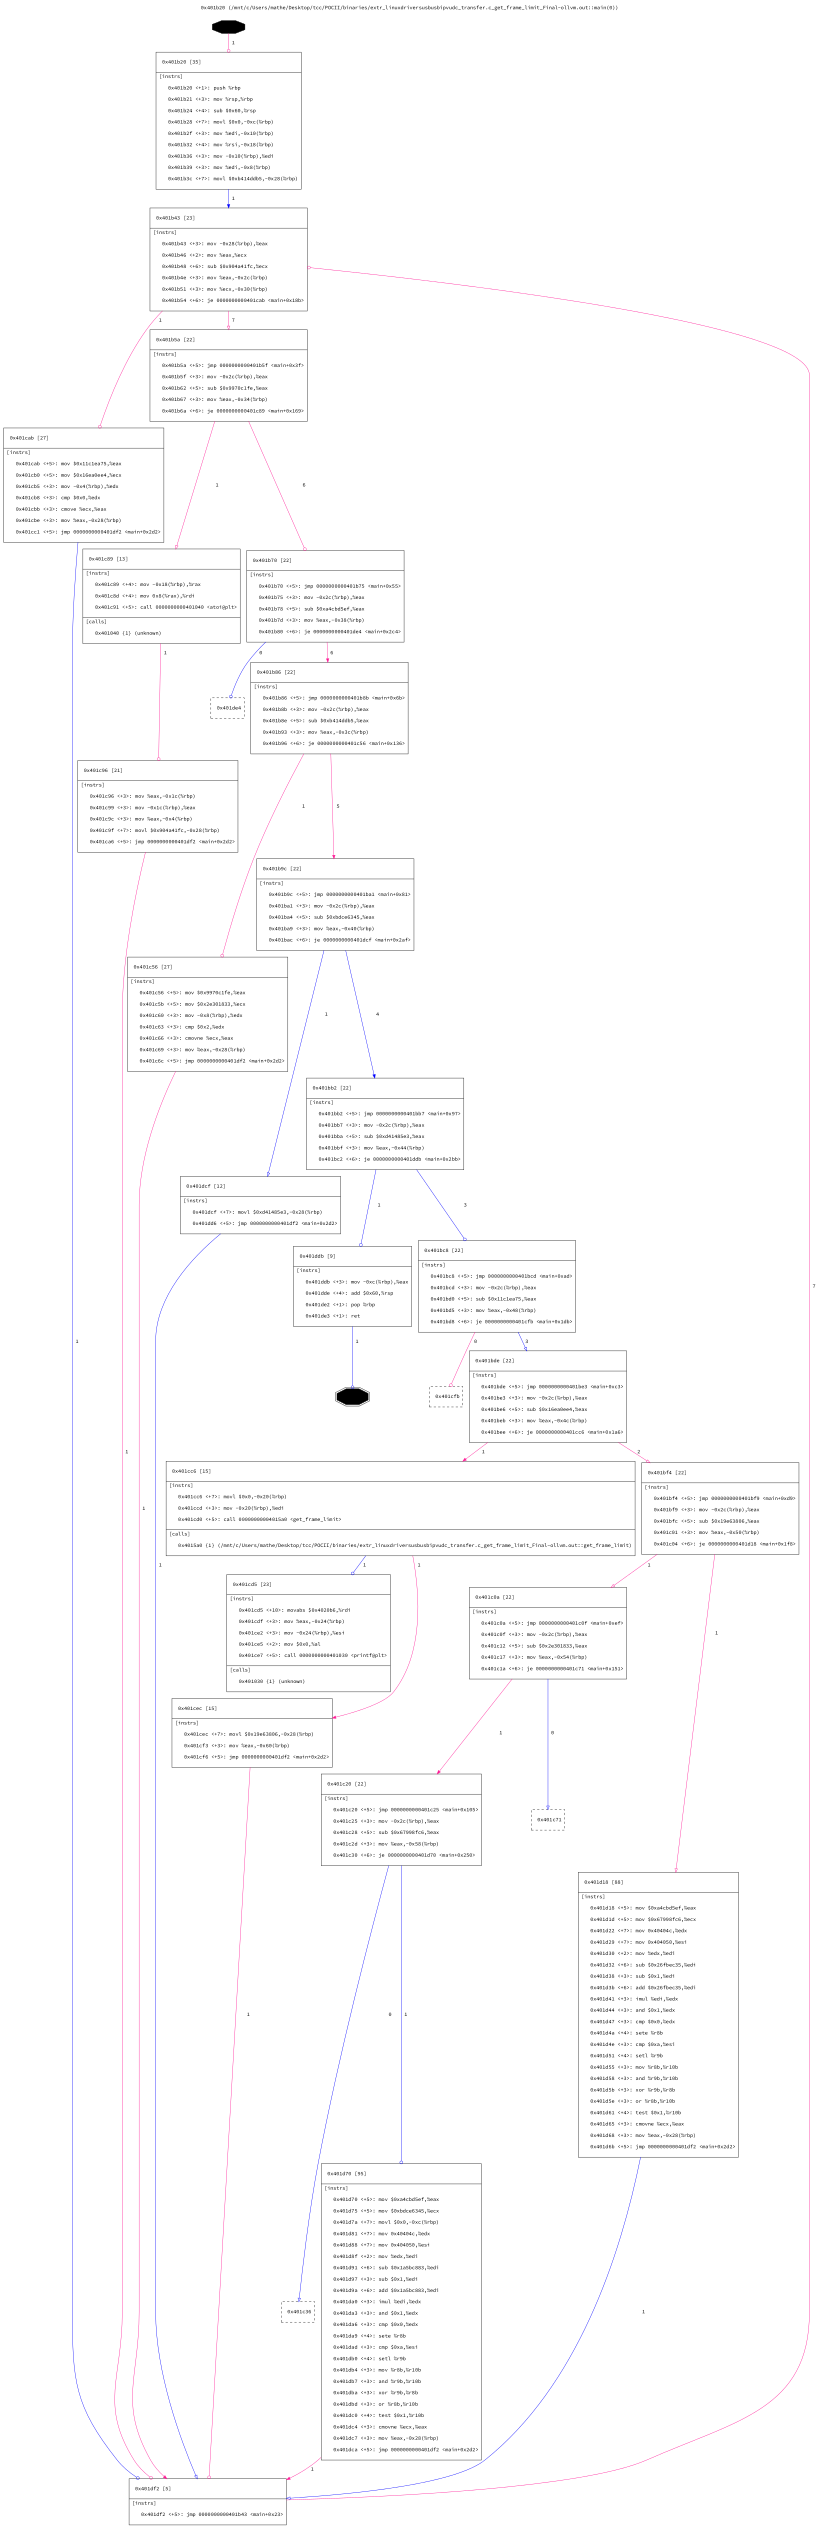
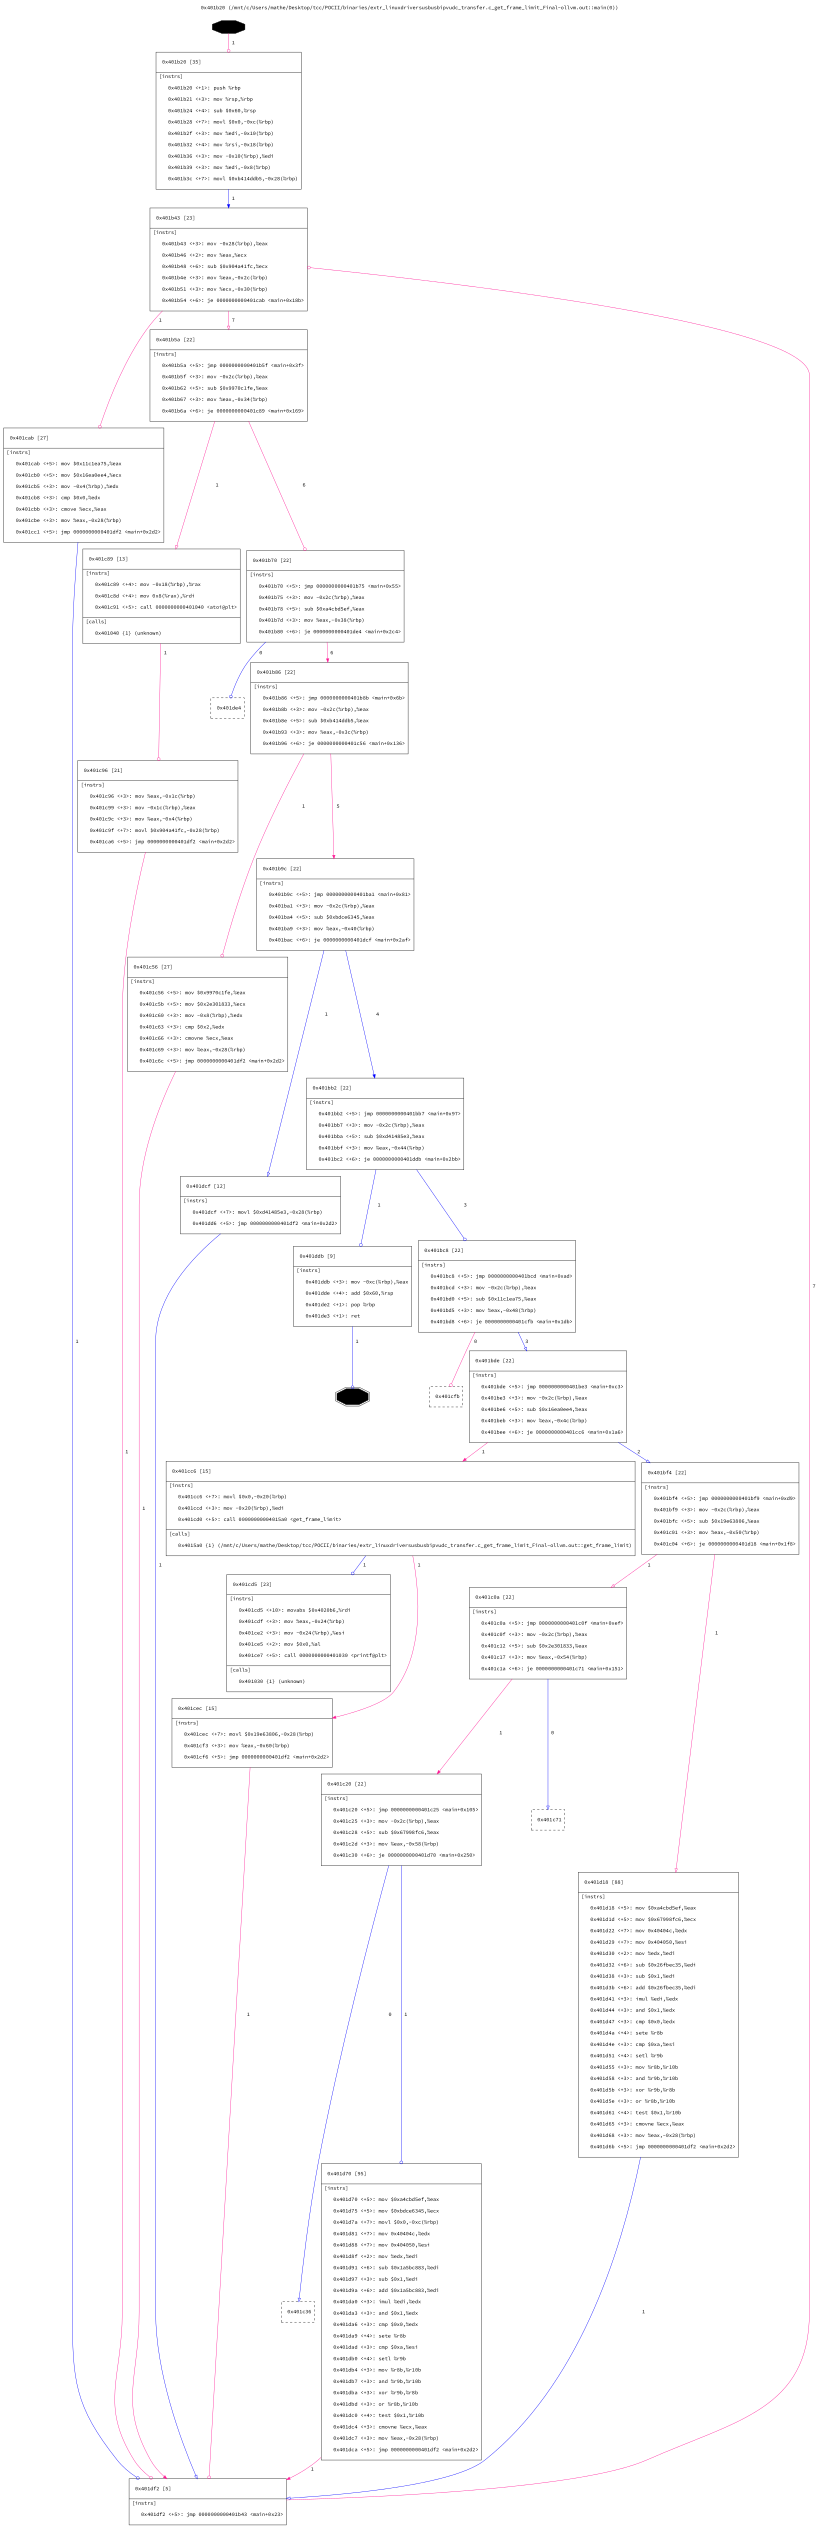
edge "0x401bde [22]" -> "0x401bf4 [22]": color deeppink -> blue
